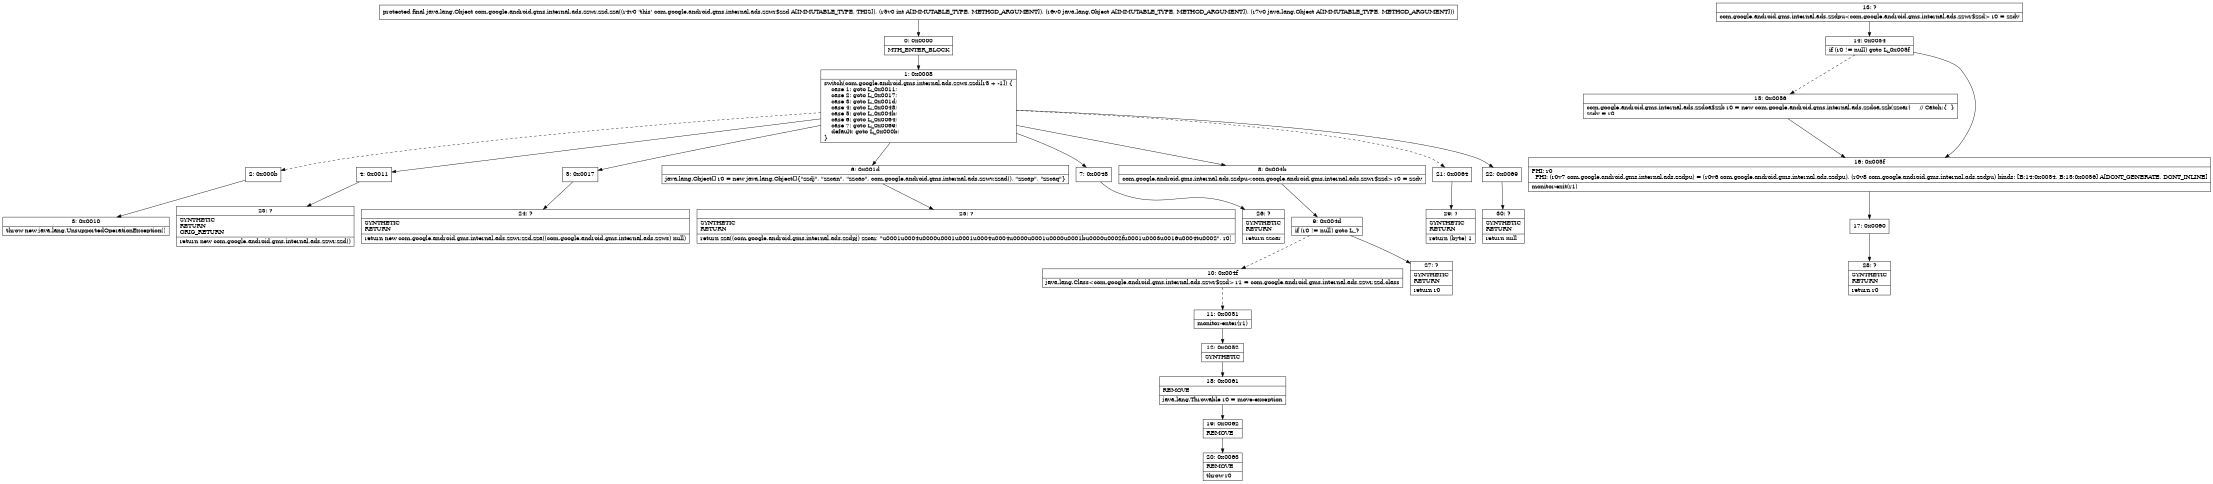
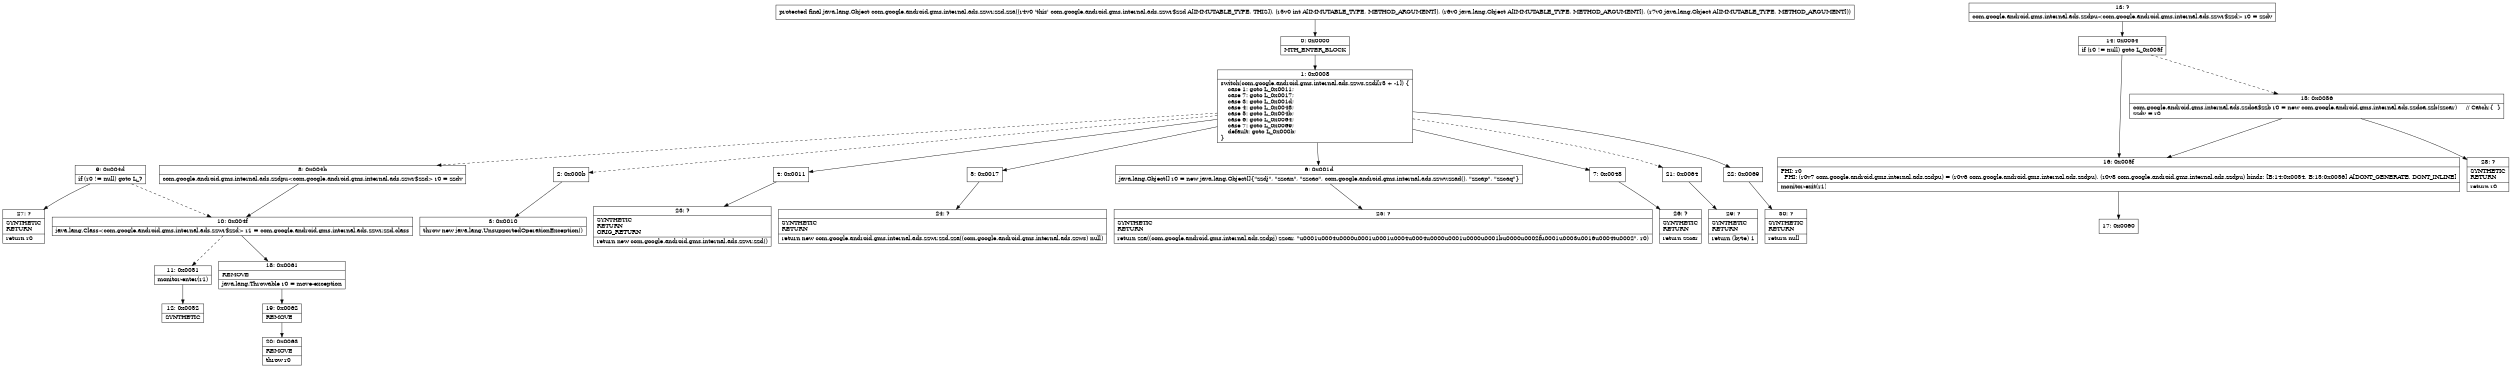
node "1: 0x0008": text "case 2: goto L_0x0017;" -> "case 7: goto L_0x0017;"
edge "1: 0x0008" -> "8: 0x004b": style solid -> dashed
edge "8: 0x004b" -> "9: 0x004d": now "8: 0x004b" -> "10: 0x004f"
edge "17: 0x0060" -> "28: ?": now "15: 0x0056" -> "28: ?"
edge "12: 0x0052" -> "18: 0x0061": now "10: 0x004f" -> "18: 0x0061"
